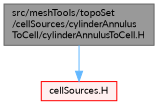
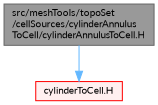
node "cellSources.H": label "cellSources.H" -> "cylinderToCell.H"
